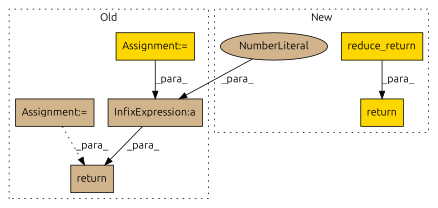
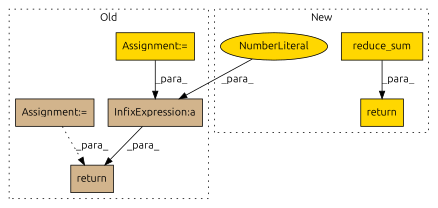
node "NumberLiteral": fillcolor tan -> gold
node "reduce_return": label "reduce_return" -> "reduce_sum"
